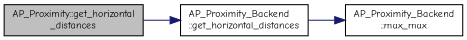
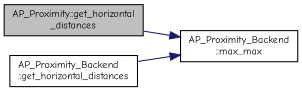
edge "AP_Proximity::get_horizontal _distances" -> "AP_Proximity_Backend ::get_horizontal_distances": now "AP_Proximity::get_horizontal _distances" -> "AP_Proximity_Backend ::max_max"
